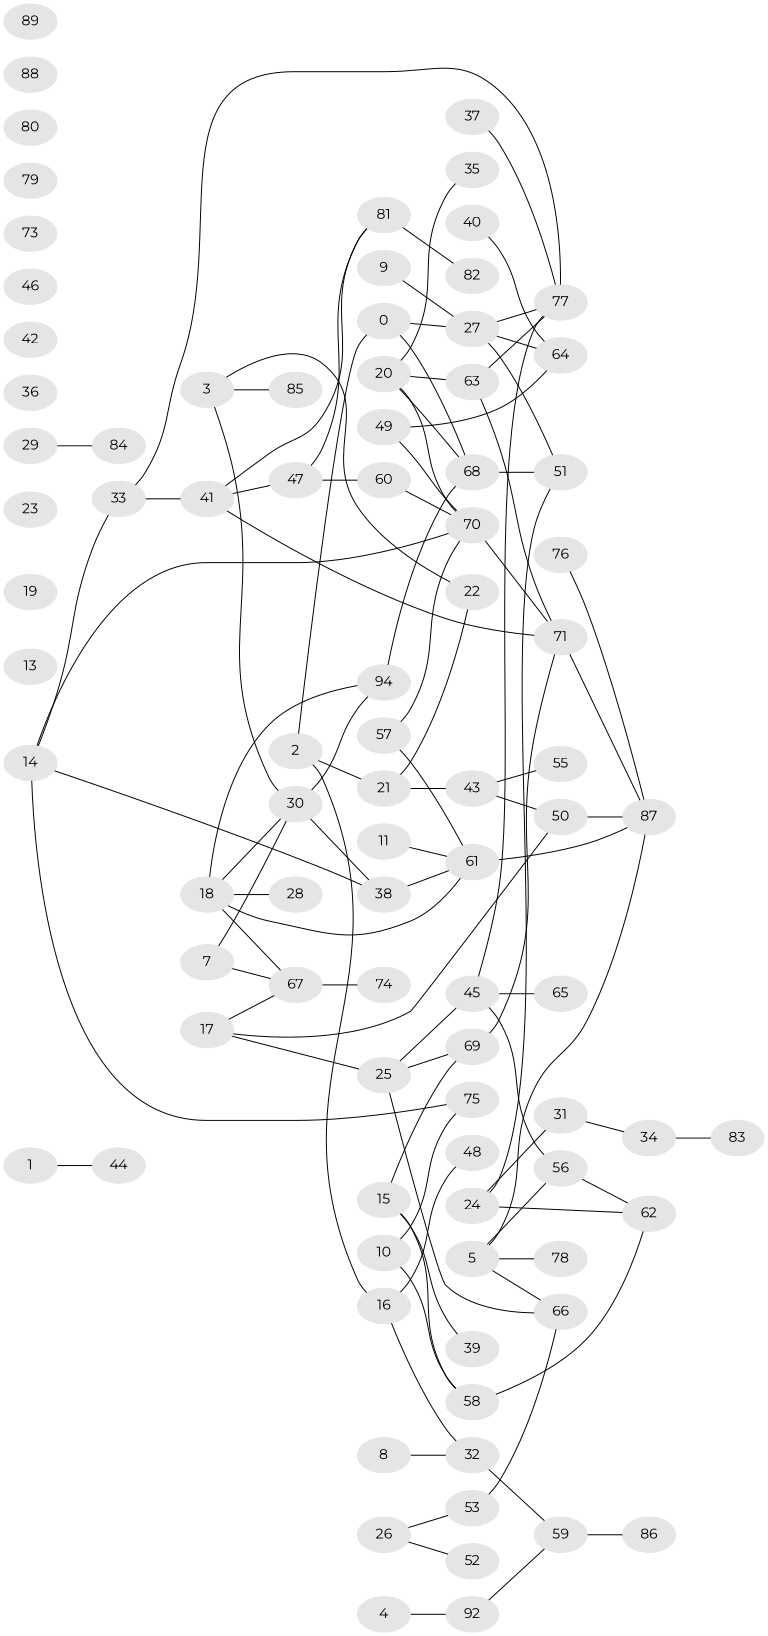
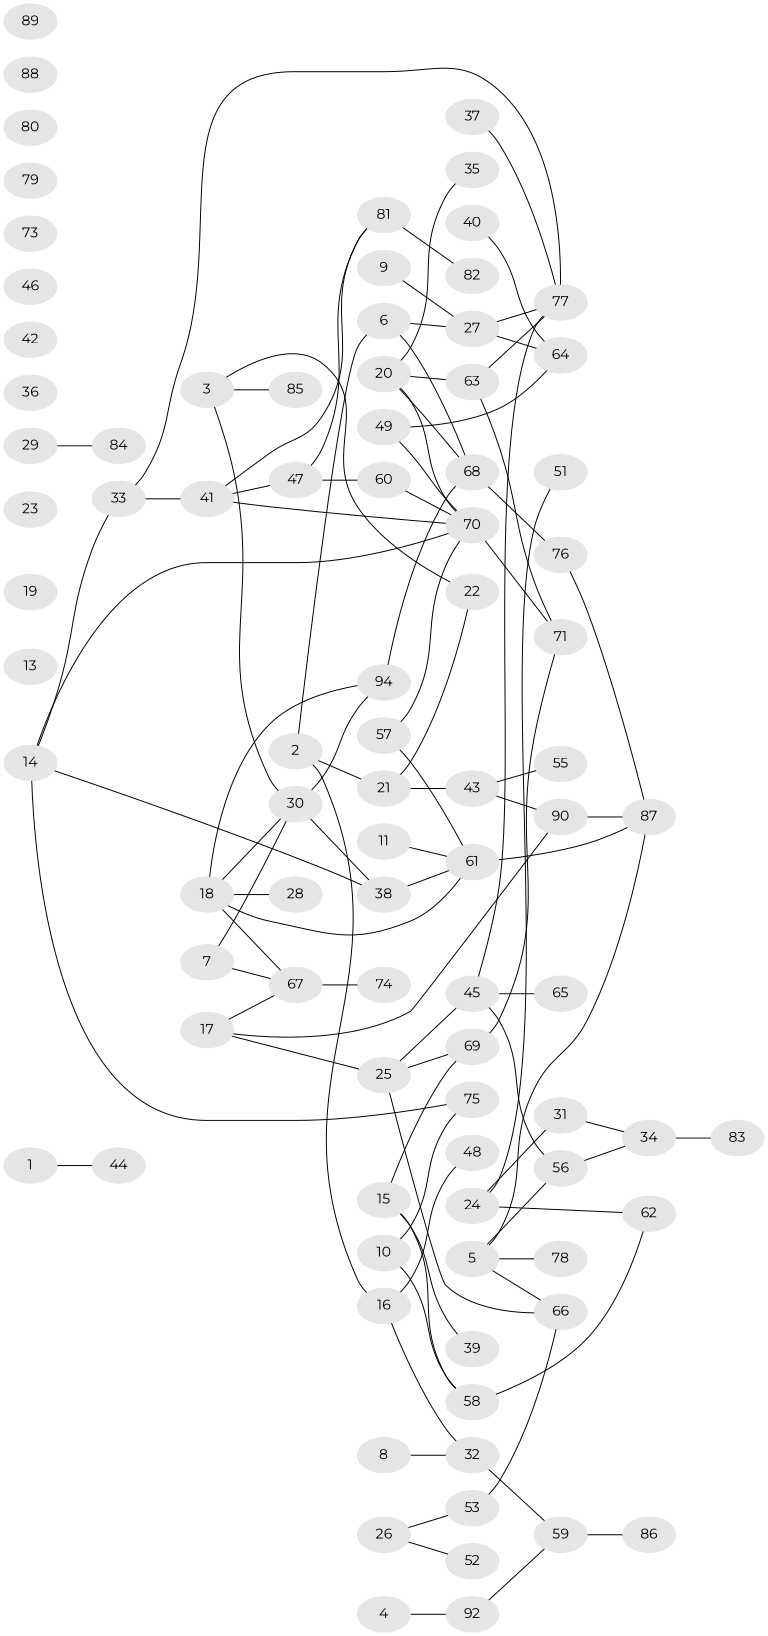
node "0": label "0" -> "6"
edge "27" -- "51": removed
edge "68" -- "51": now "68" -- "76"
edge "41" -- "71": now "41" -- "70"
edge "71" -- "87": removed
node "50": label "50" -> "90"
edge "56" -- "62": now "56" -- "34"
